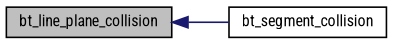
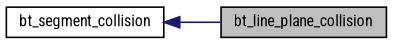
edge "bt_segment_collision" -> "bt_line_plane_collision": reversed
